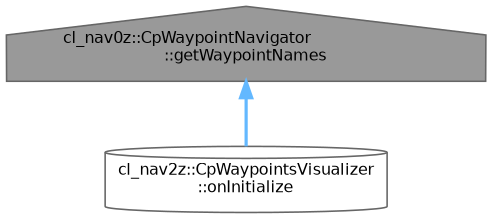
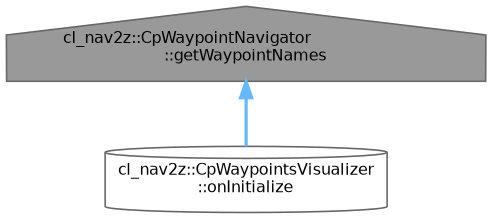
node "cl_nav0z::CpWaypointNavigator ::getWaypointNames": label "cl_nav0z::CpWaypointNavigator ::getWaypointNames" -> "cl_nav2z::CpWaypointNavigator ::getWaypointNames"
